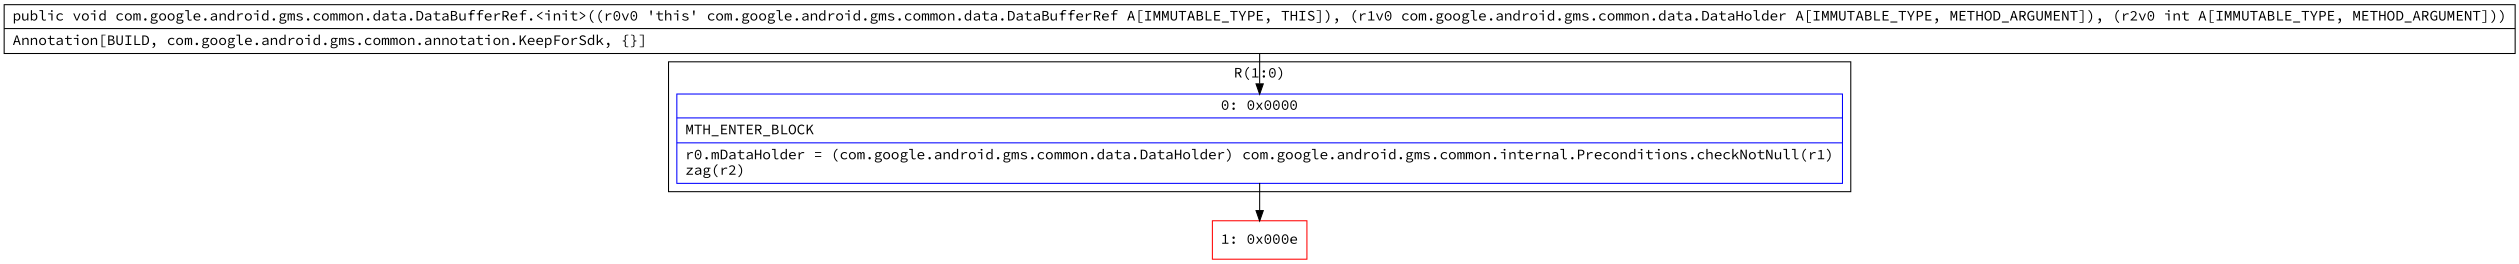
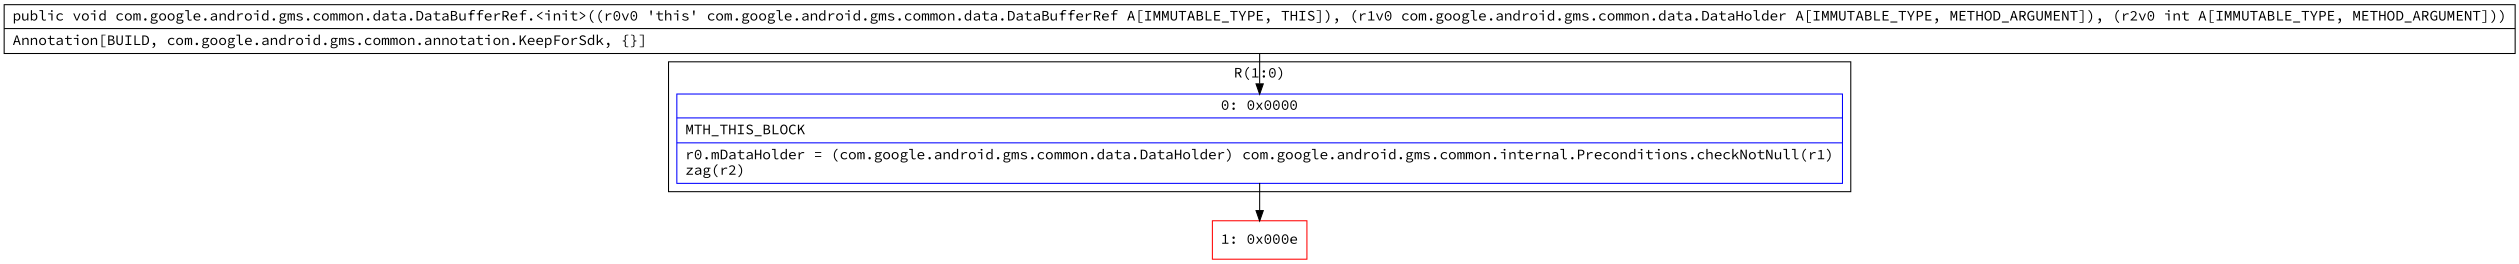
node "0: 0x0000": text "MTH_ENTER_BLOCK" -> "MTH_THIS_BLOCK"
